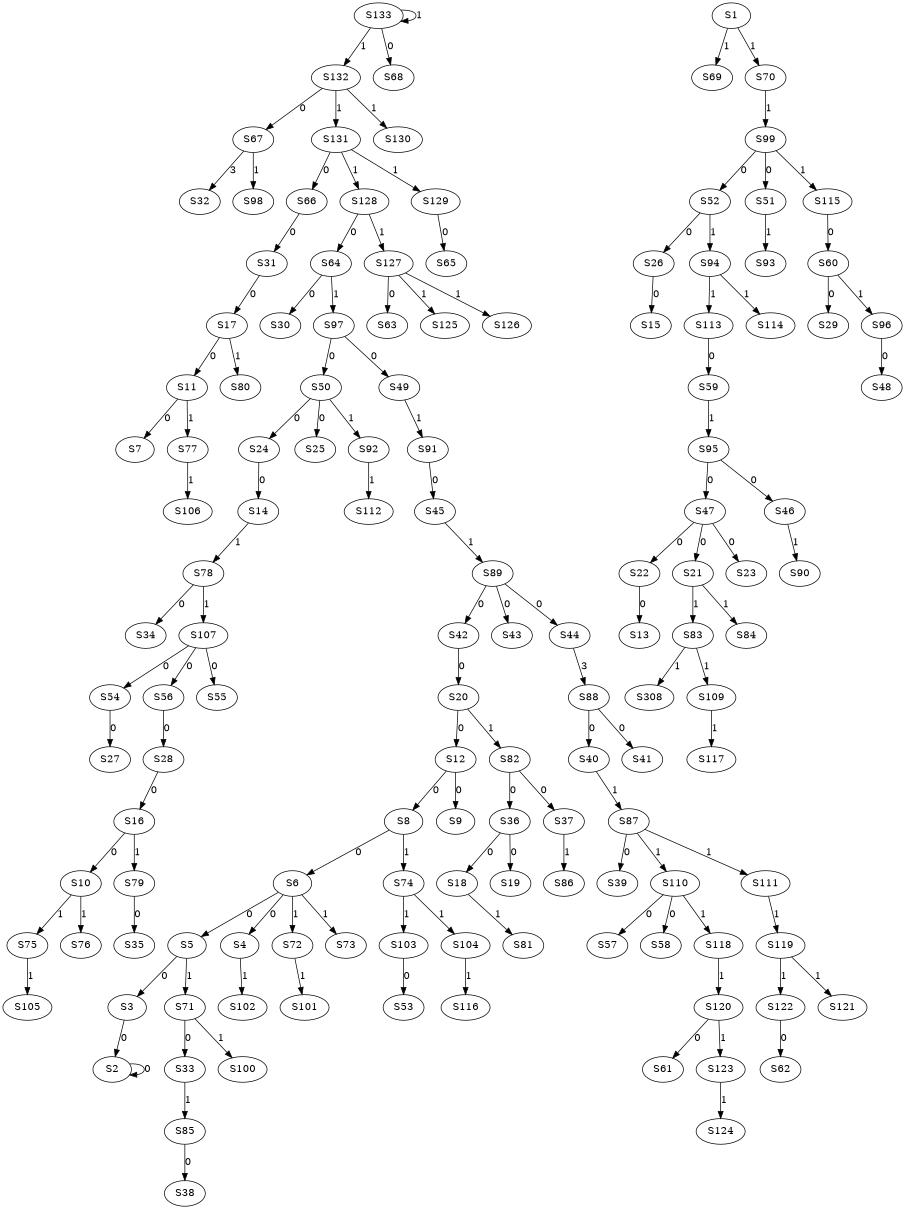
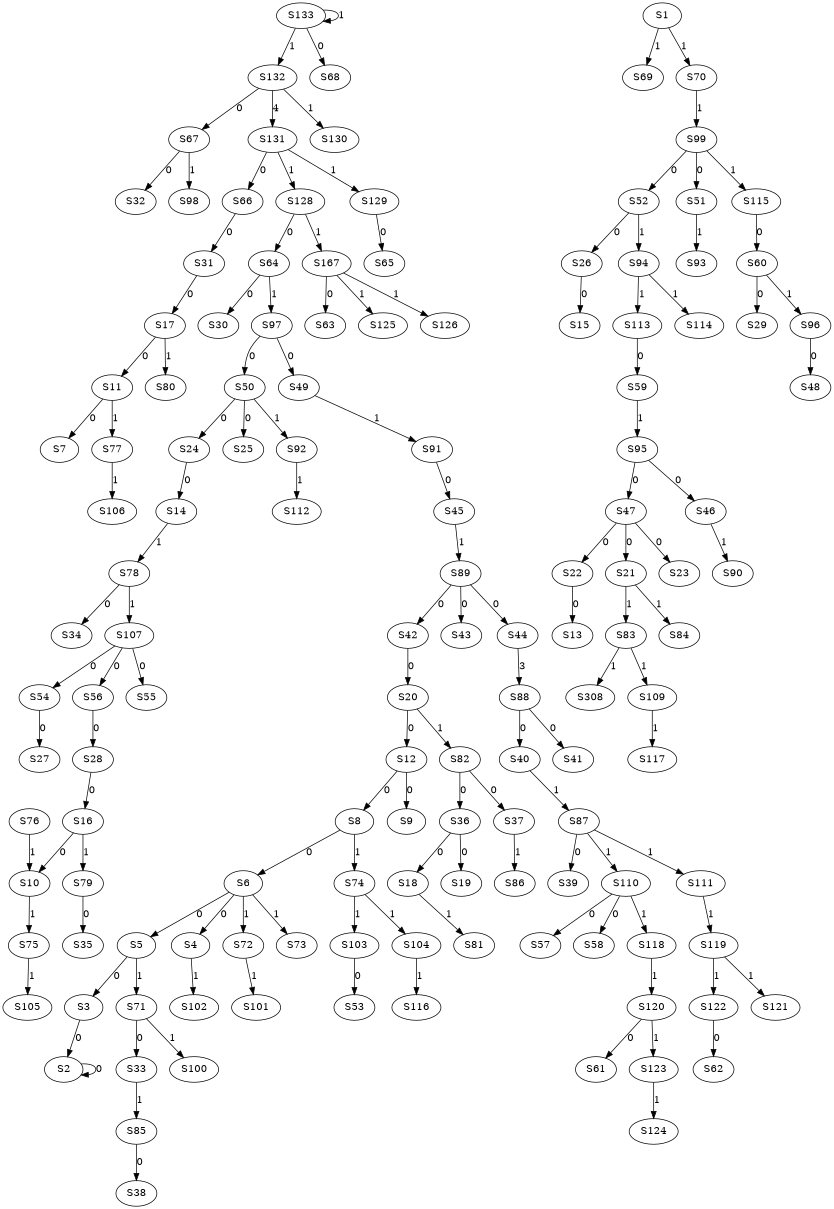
edge "S132" -> "S131": label "1" -> "4"
edge "S67" -> "S32": label "3" -> "0"
node "S127": label "S127" -> "S167"
edge "S10" -> "S76": reversed
